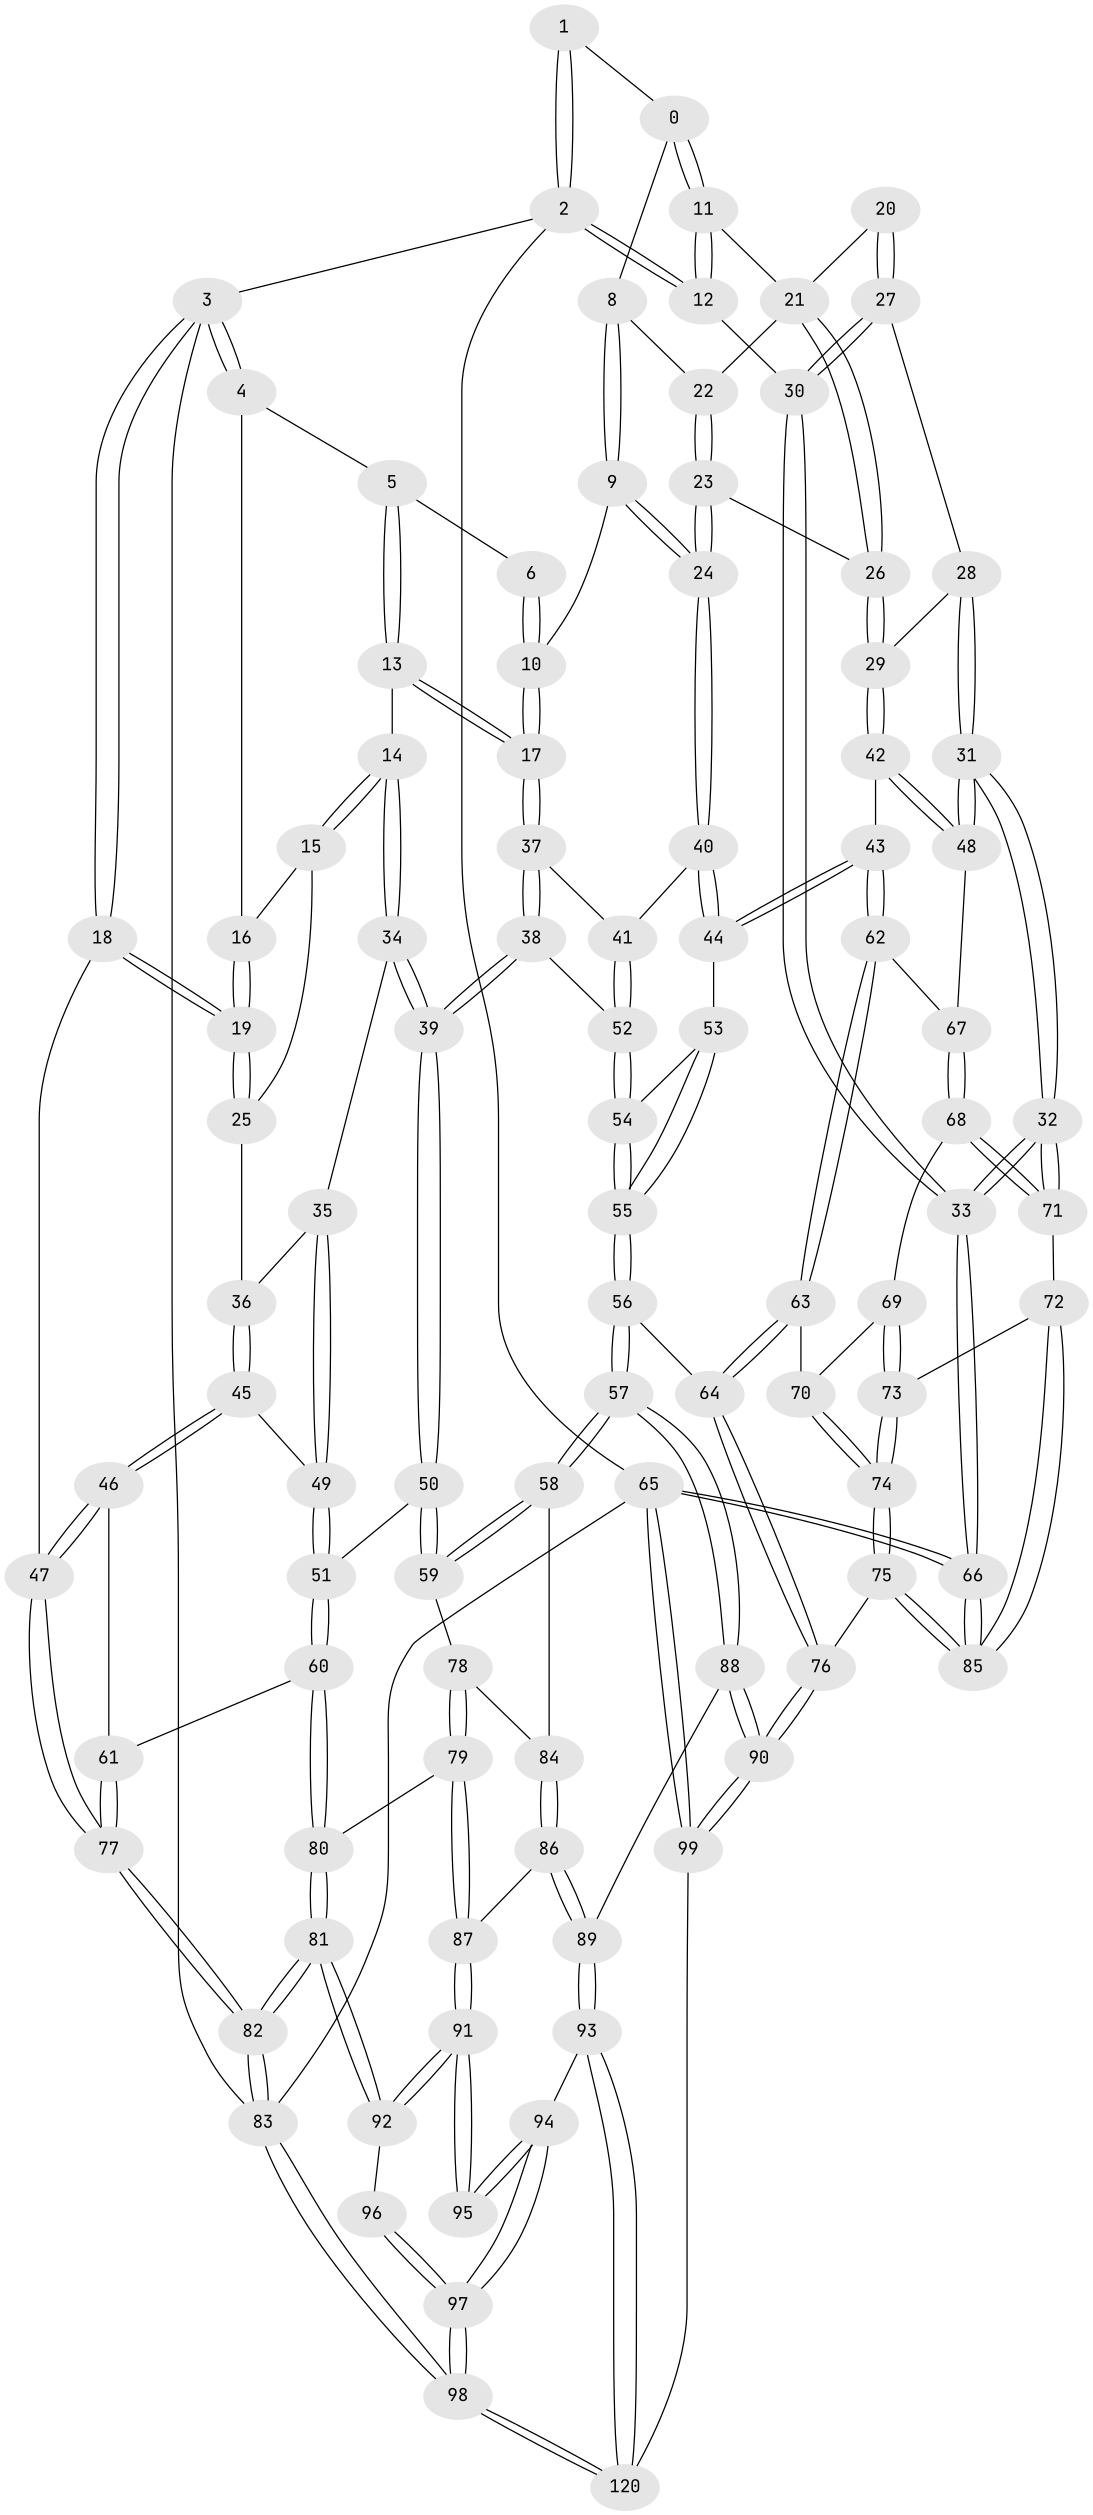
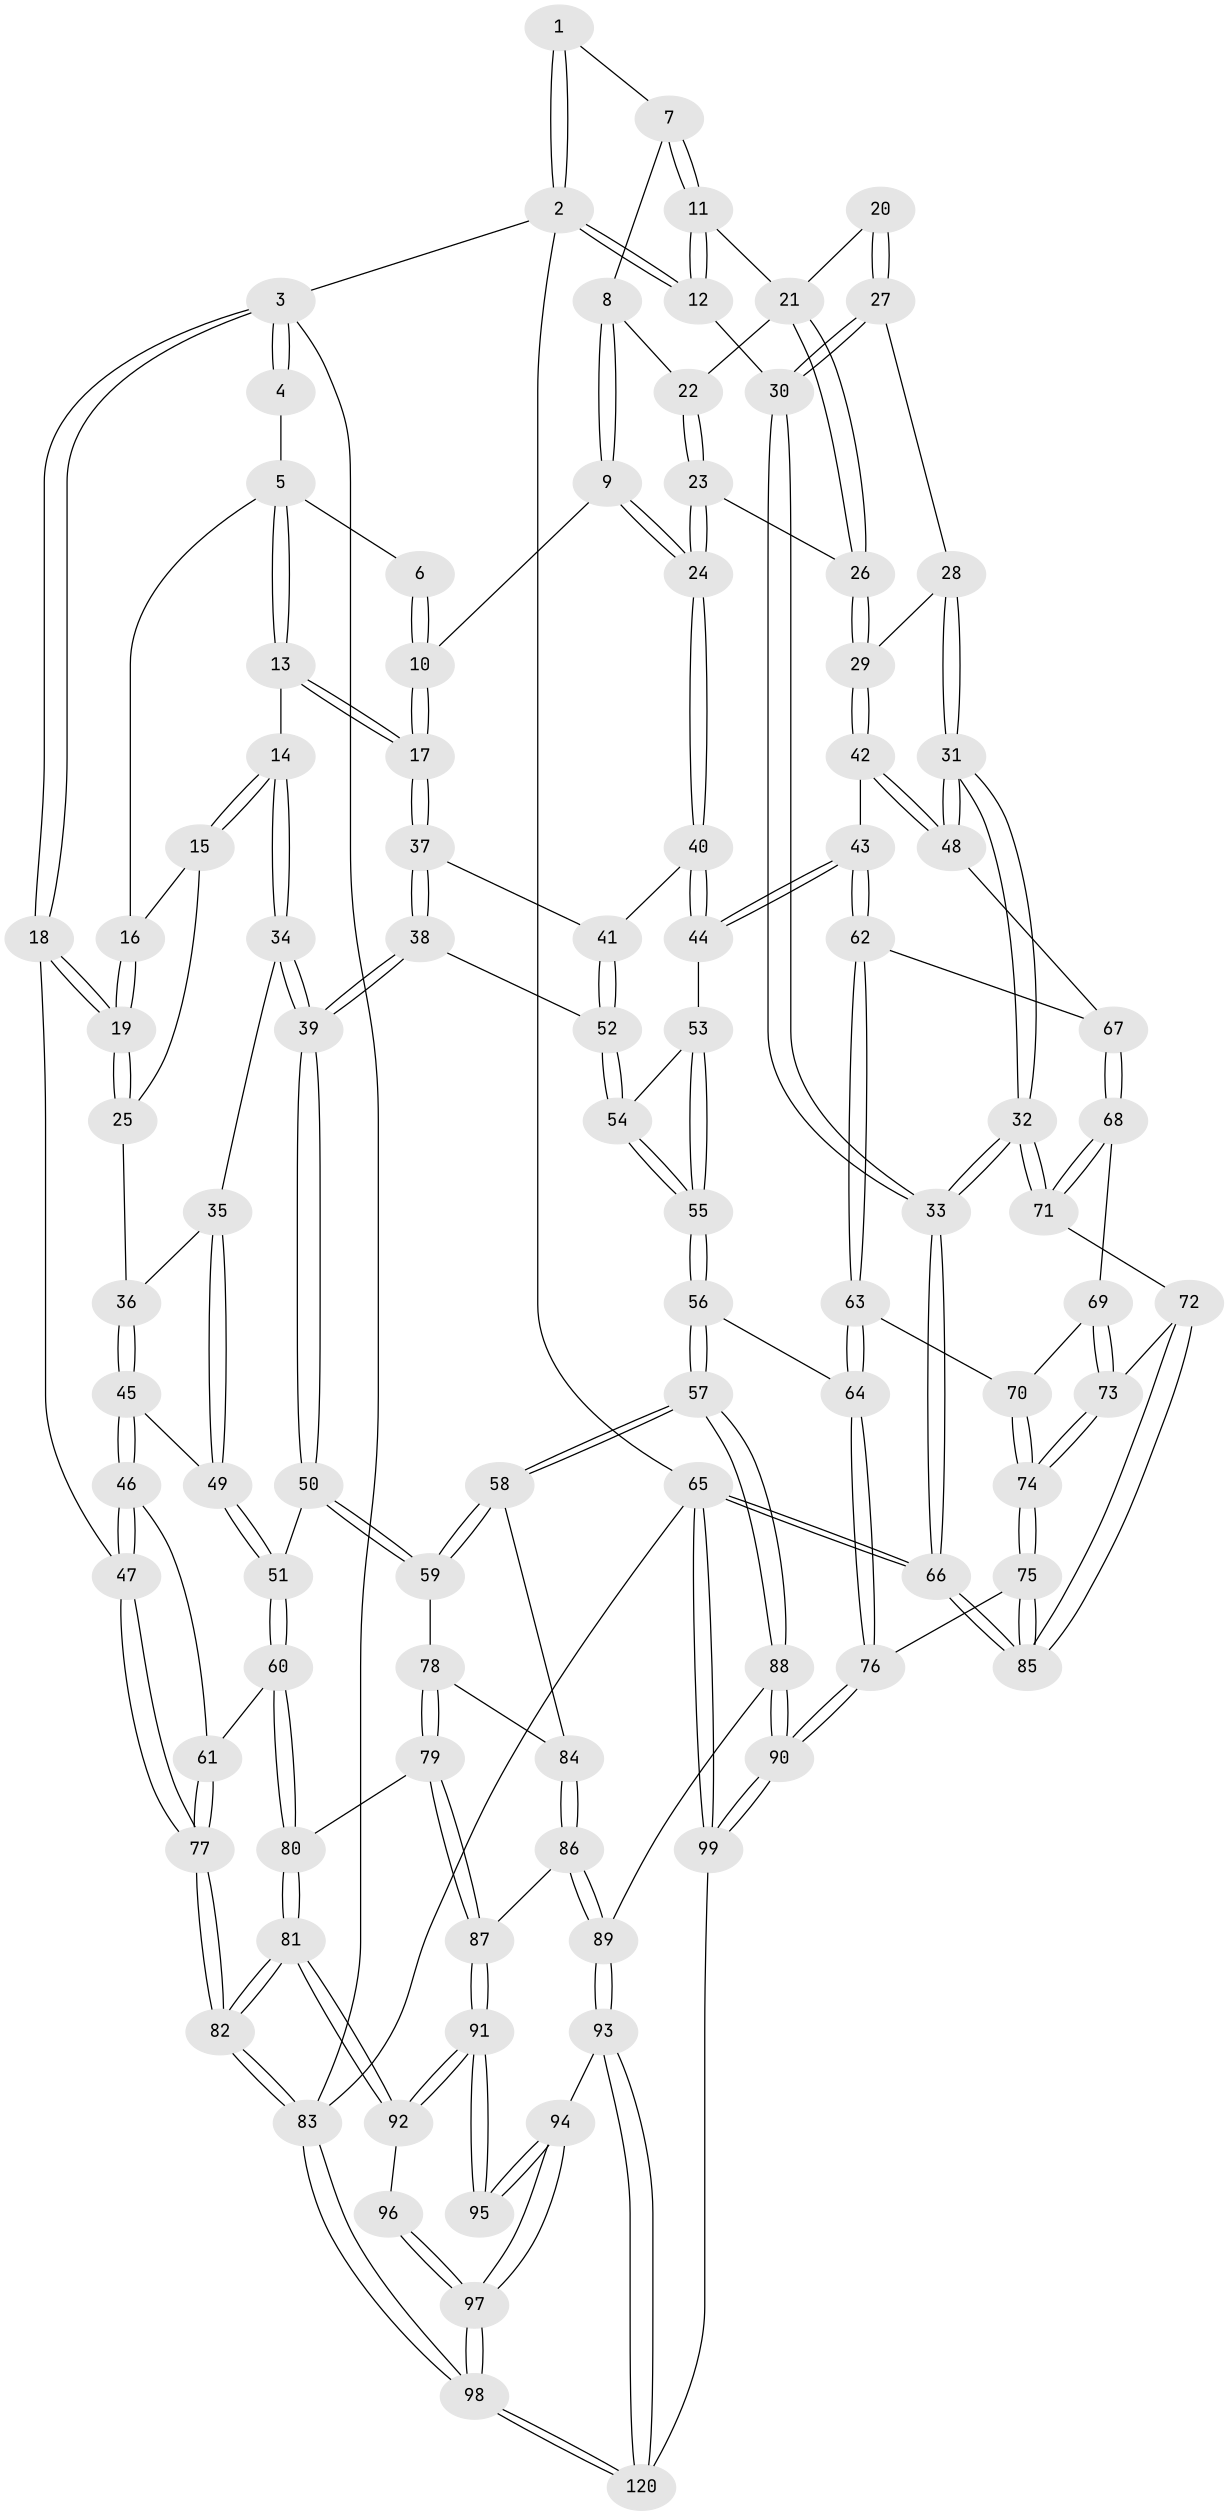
node "0": label "0" -> "7"
edge "4" -- "16": now "5" -- "16"
